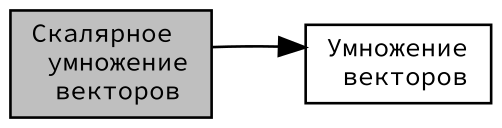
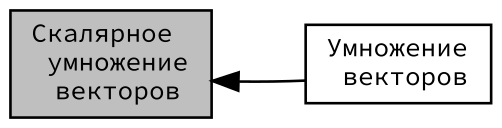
edge "Скалярное умножение векторов" -> "Умножение векторов": reversed
